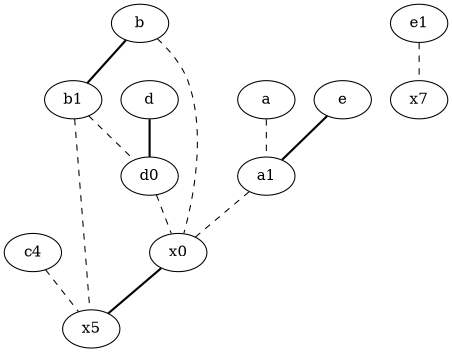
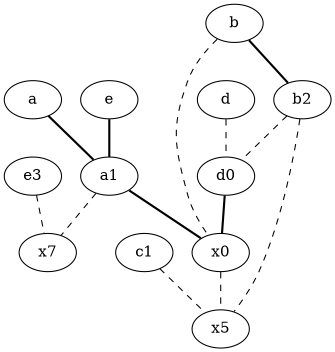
node "e1": label "e1" -> "e3"
node "b1": label "b1" -> "b2"
edge "d" -- "d0": style bold -> dashed
edge "a" -- "a1": style dashed -> bold
edge "a1" -- "x7": added
edge "d0" -- "x0": style dashed -> bold
edge "a1" -- "x0": style dashed -> bold
node "c4": label "c4" -> "c1"
edge "x0" -- "x5": style bold -> dashed
